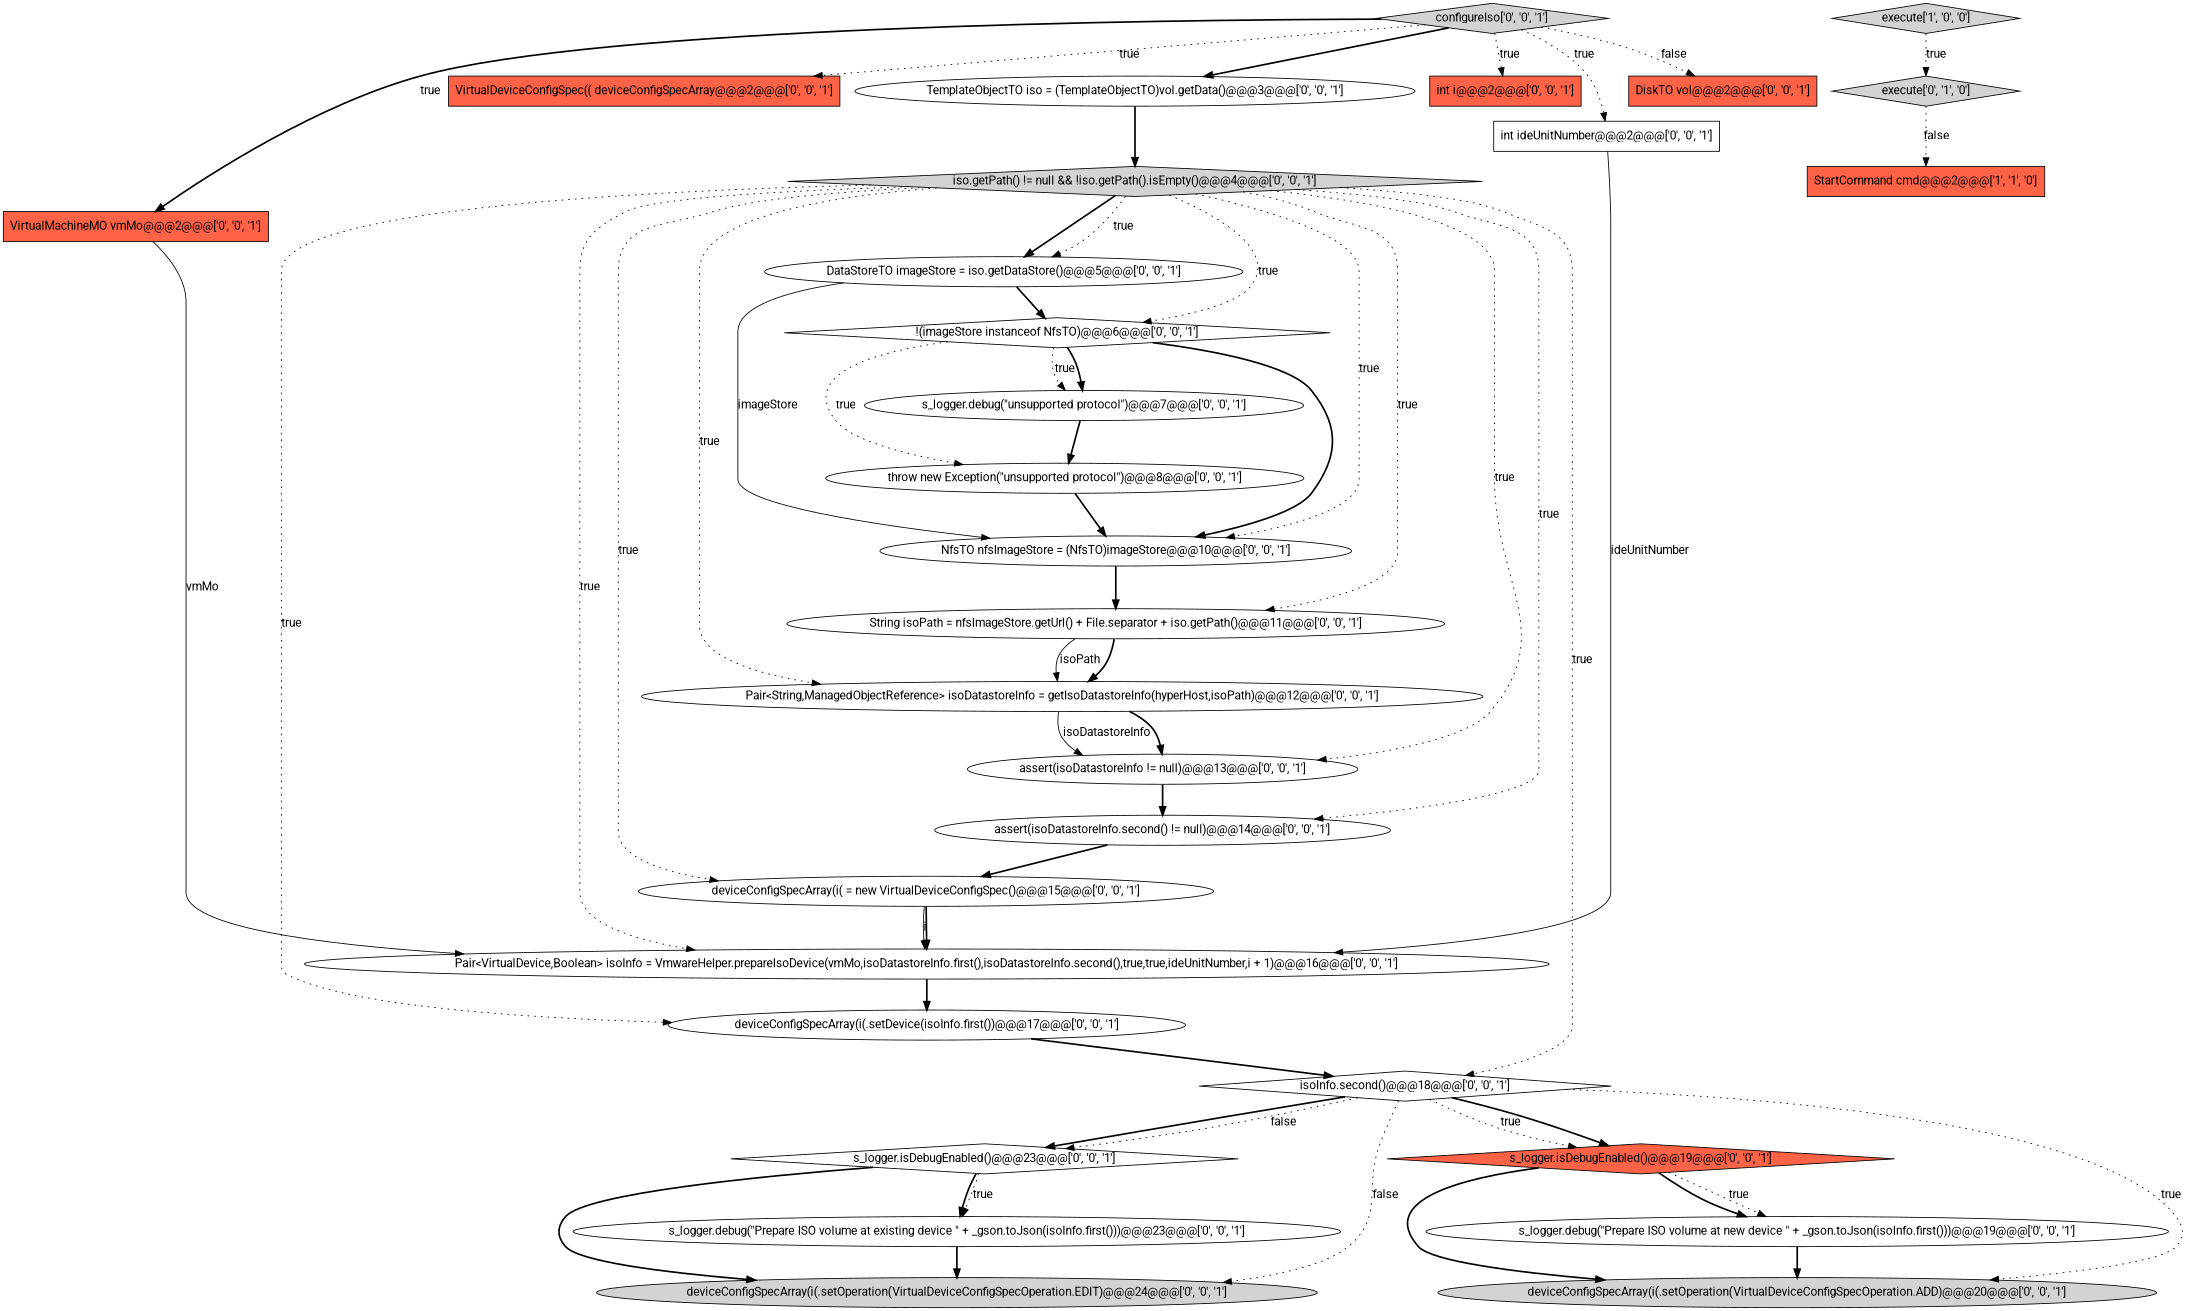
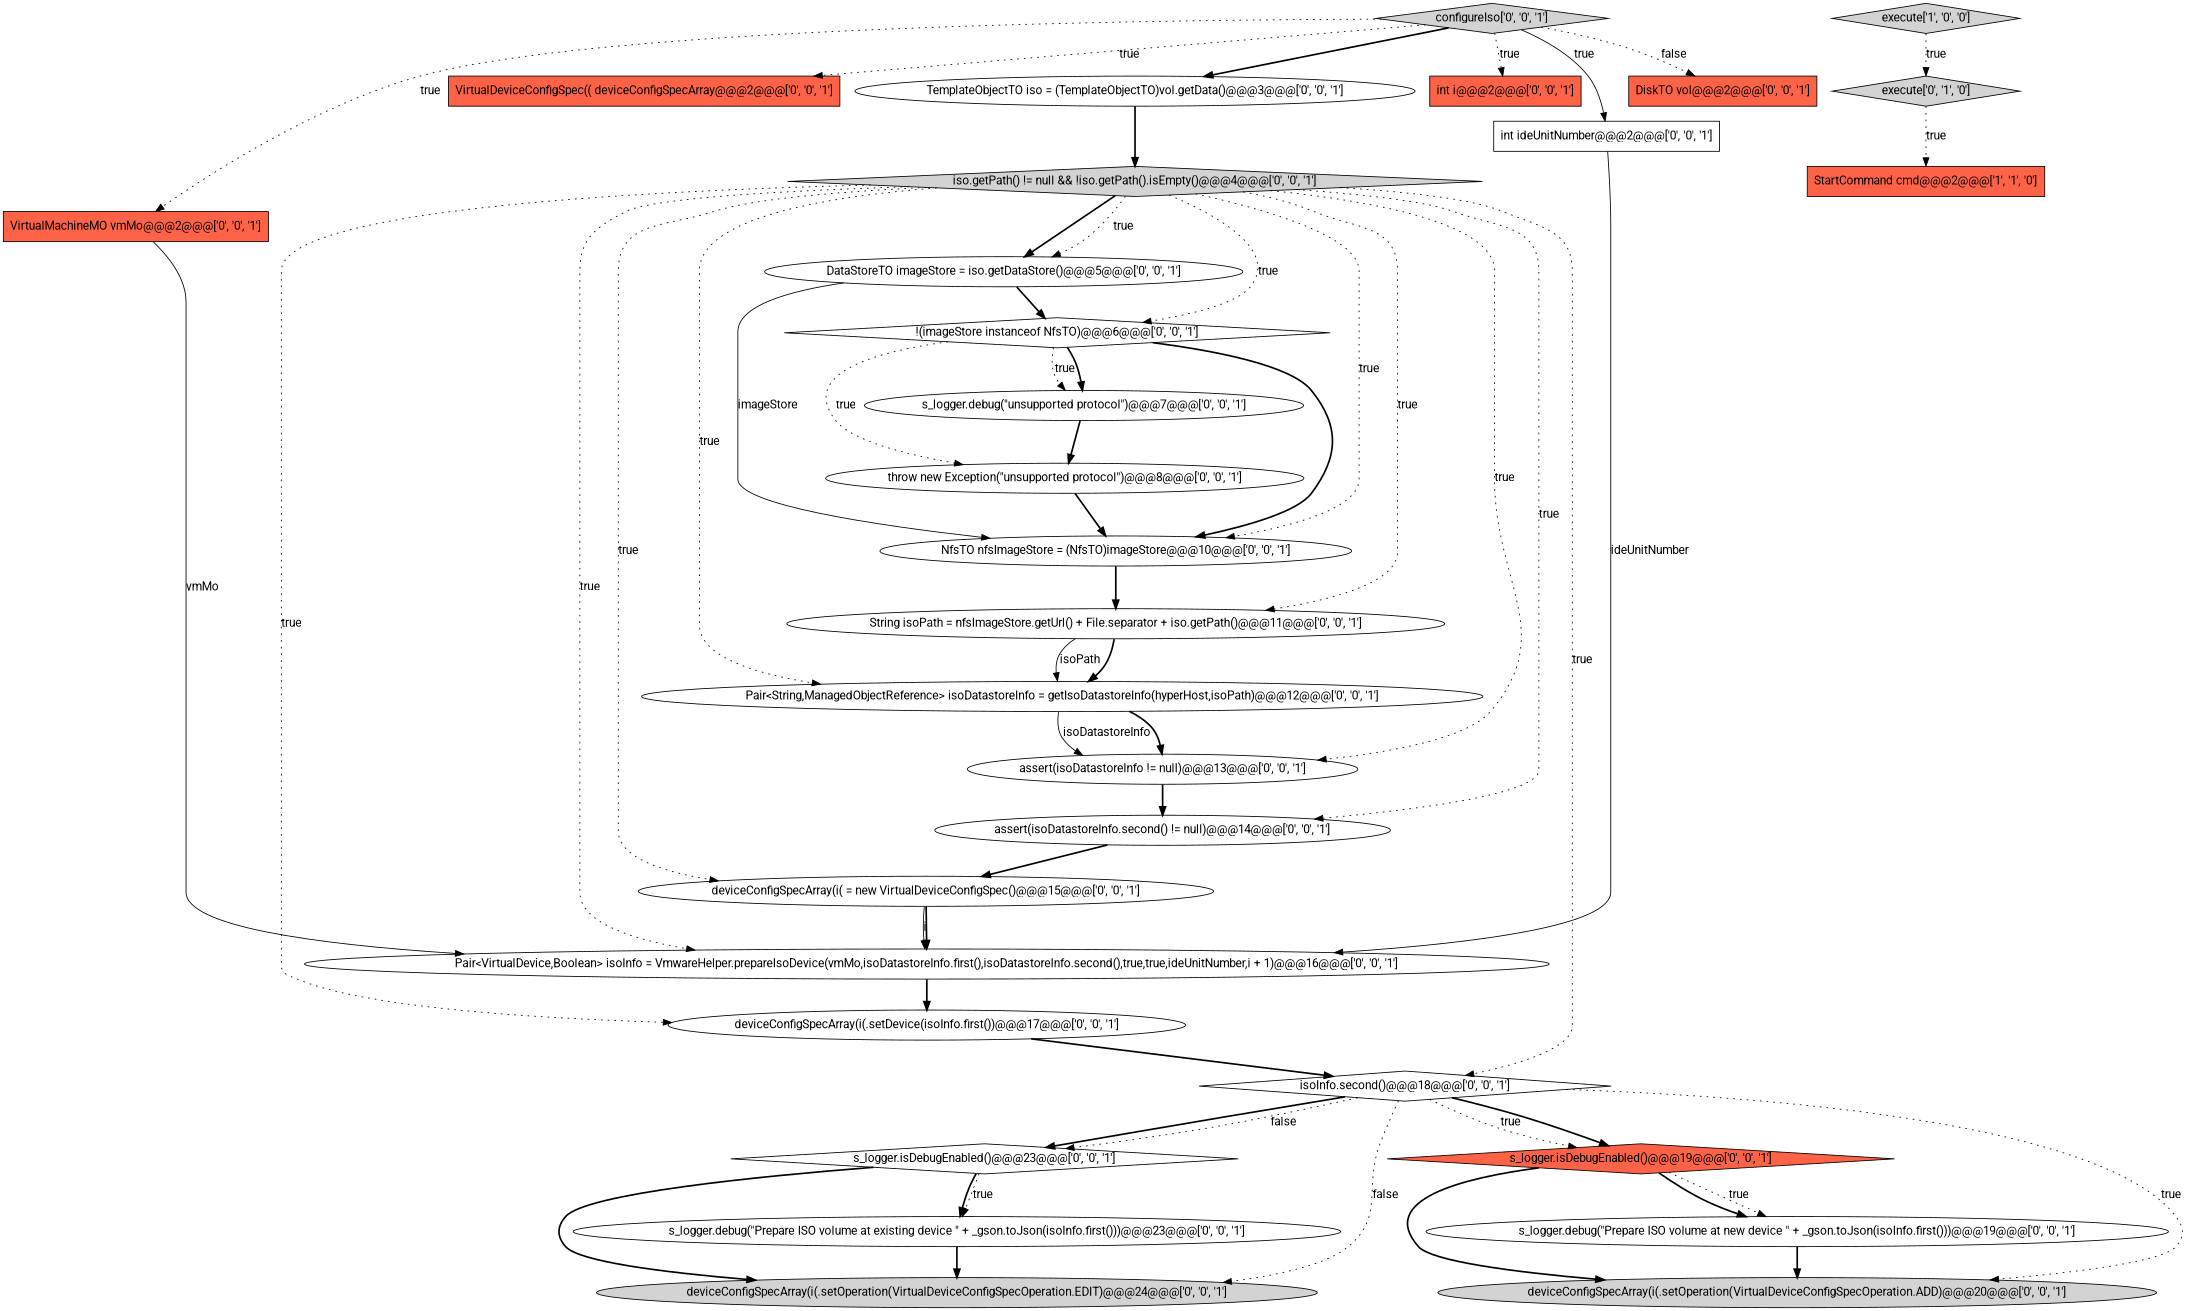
edge "configureIso['0', '0', '1']" -> "VirtualMachineMO vmMo@@@2@@@['0', '0', '1']": style bold -> dotted
edge "configureIso['0', '0', '1']" -> "int ideUnitNumber@@@2@@@['0', '0', '1']": style dotted -> solid
edge "execute['0', '1', '0']" -> "StartCommand cmd@@@2@@@['1', '1', '0']": label "false" -> "true"
